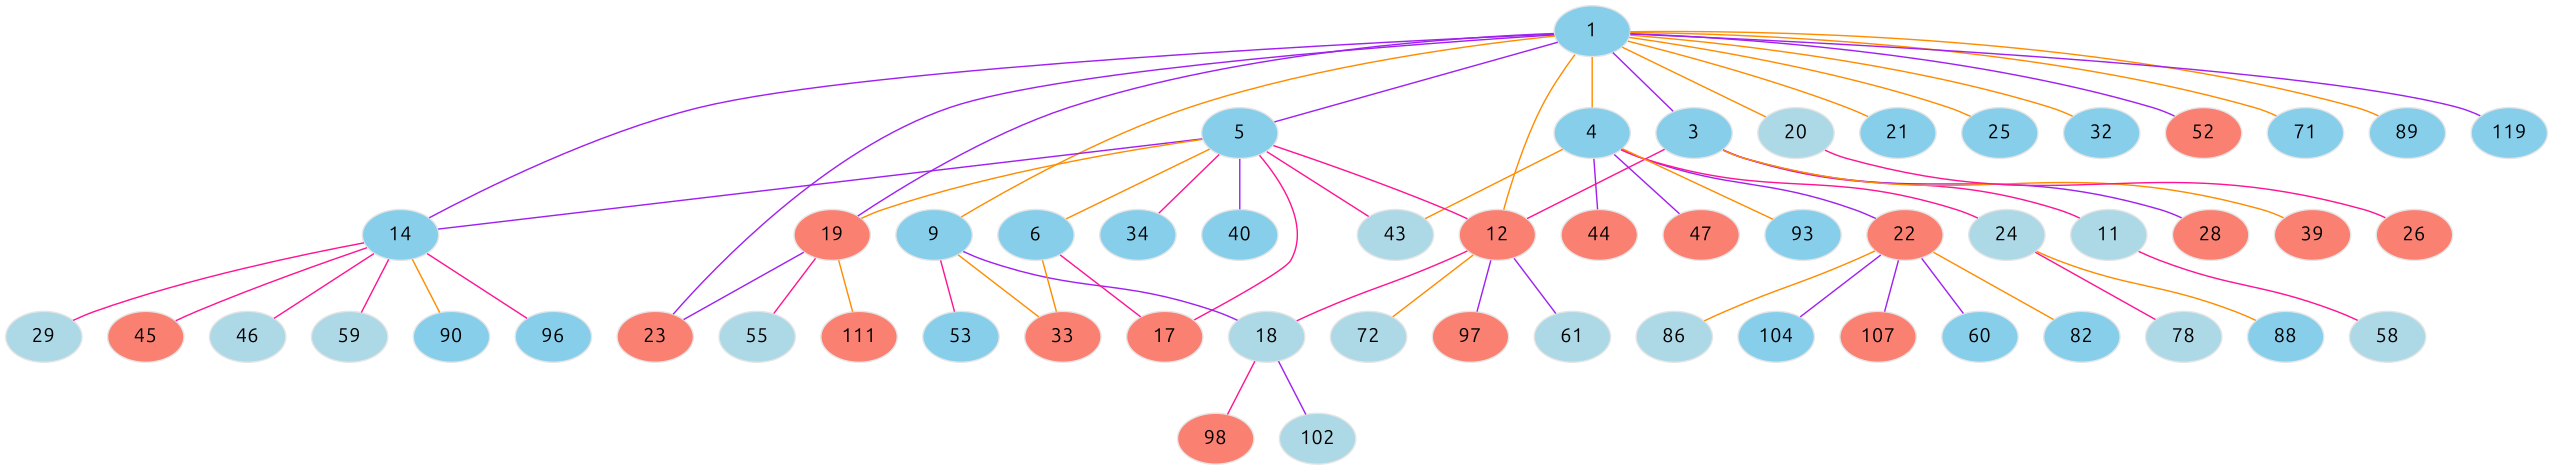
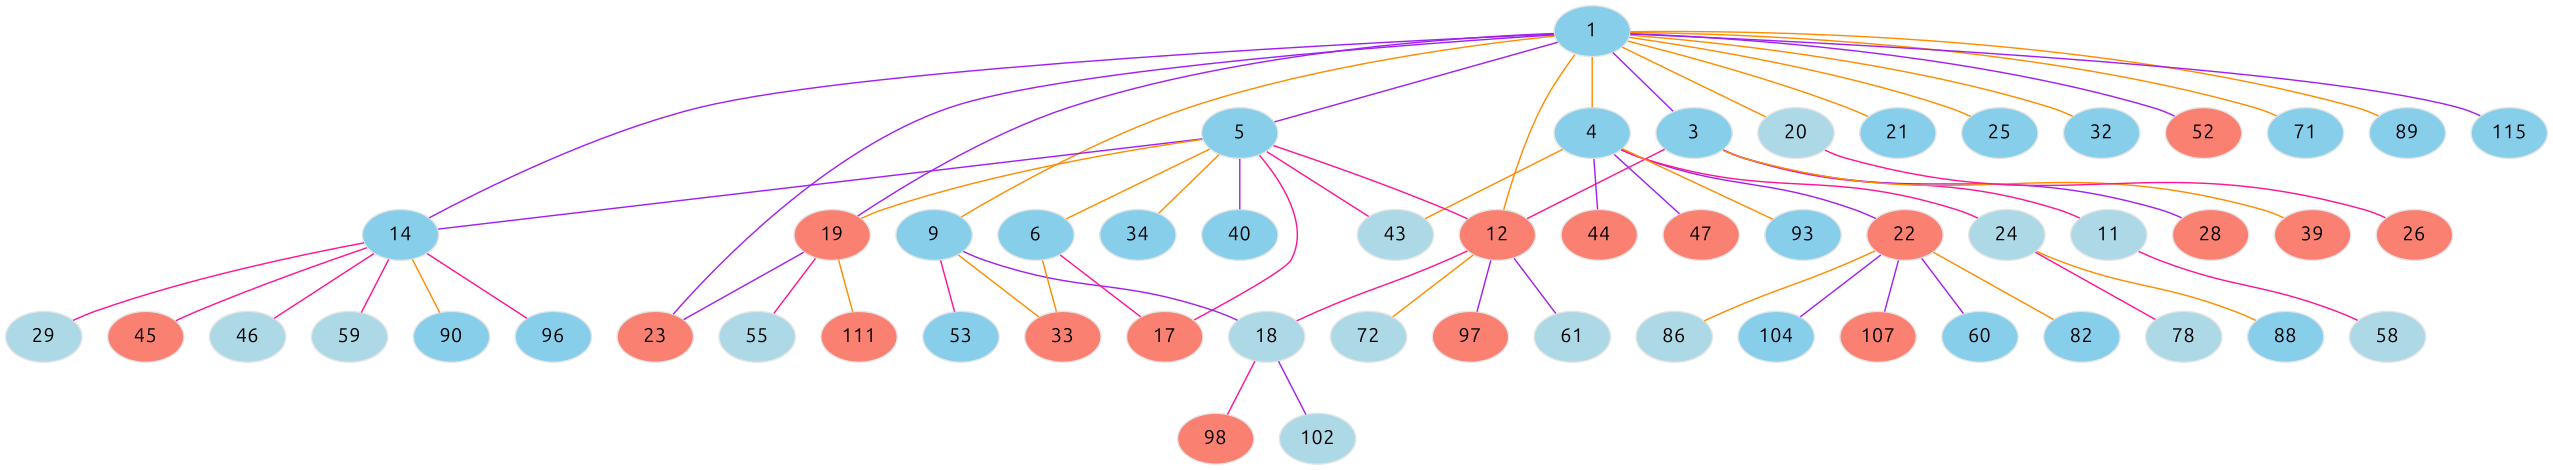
node "119": label "119" -> "115"
edge "5" -- "34": color deeppink -> darkorange
